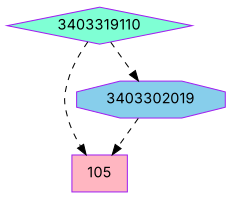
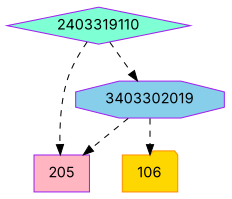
node "3403319110": label "3403319110" -> "2403319110"
node "105": label "105" -> "205"
node "106": added
